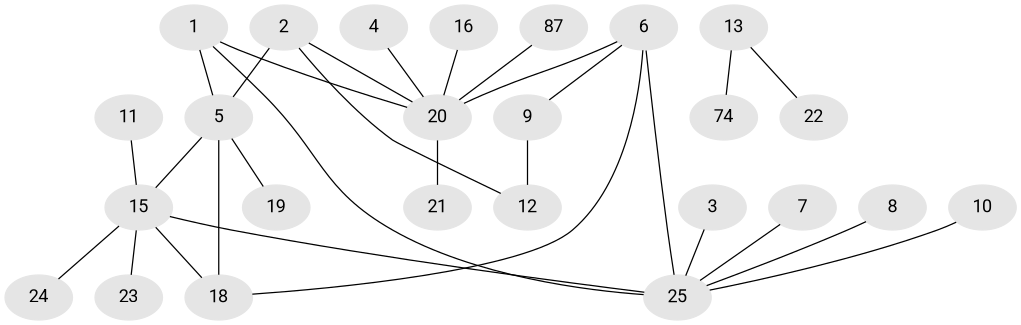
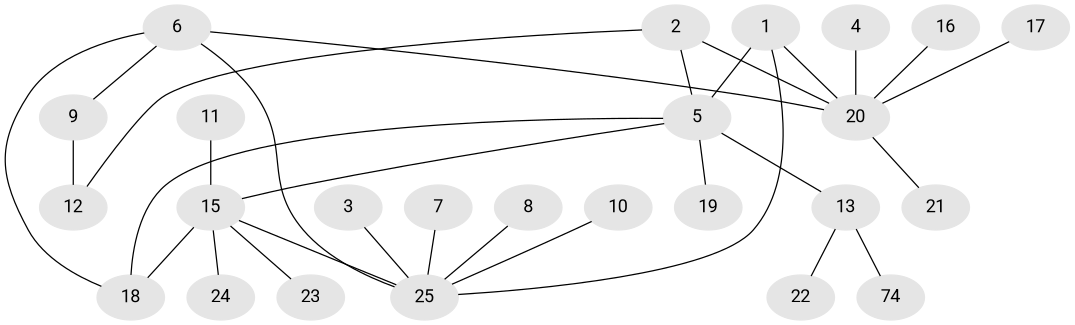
node "87": label "87" -> "17"
edge "5" -- "13": added
